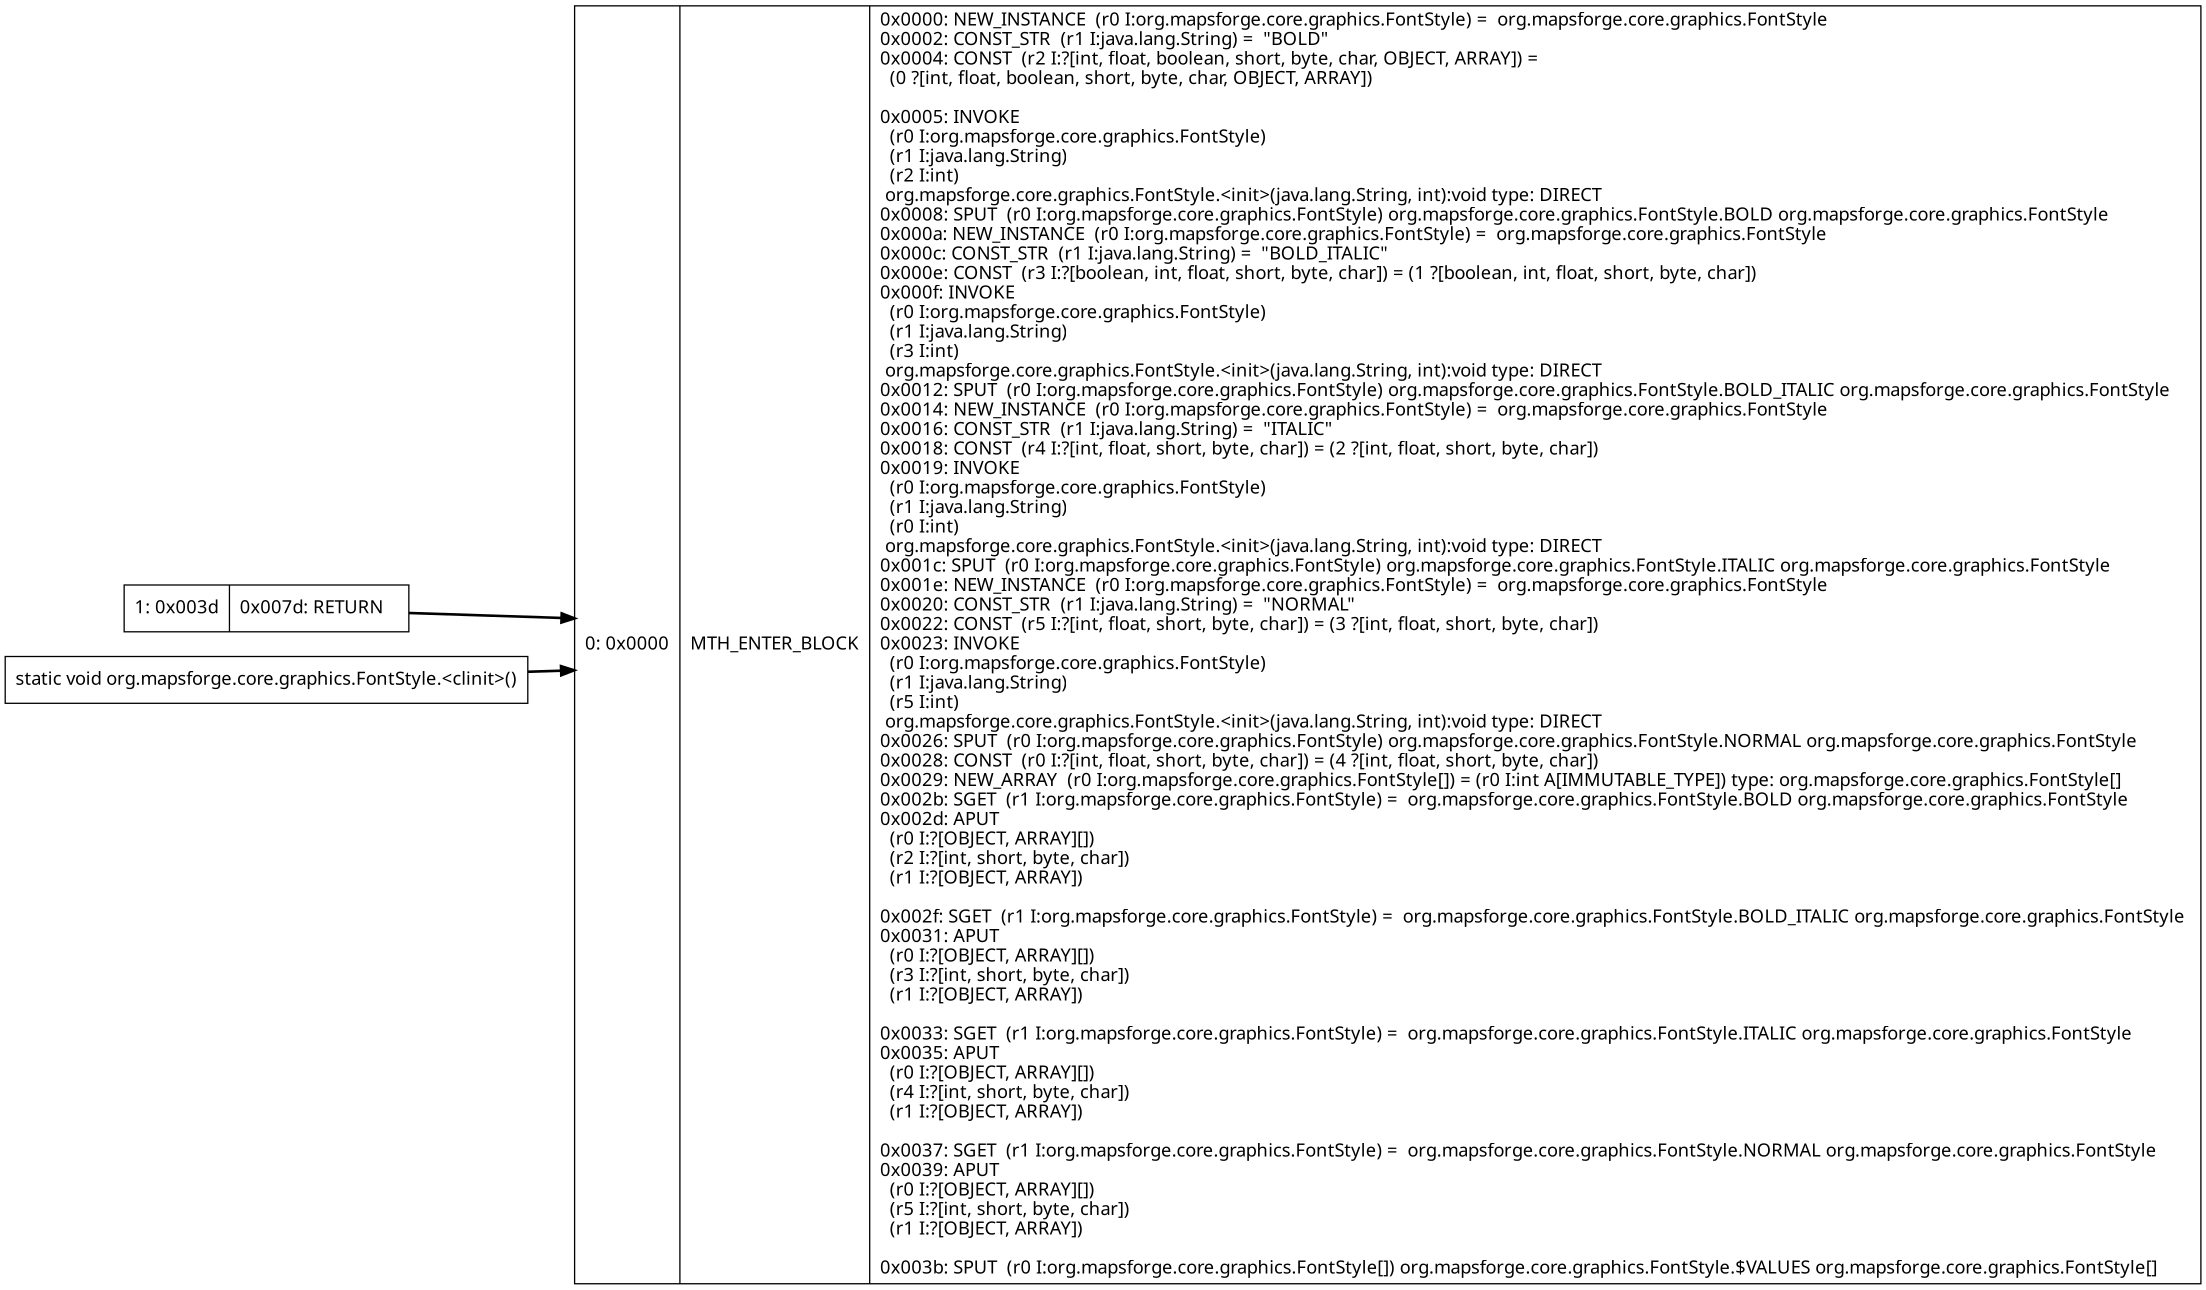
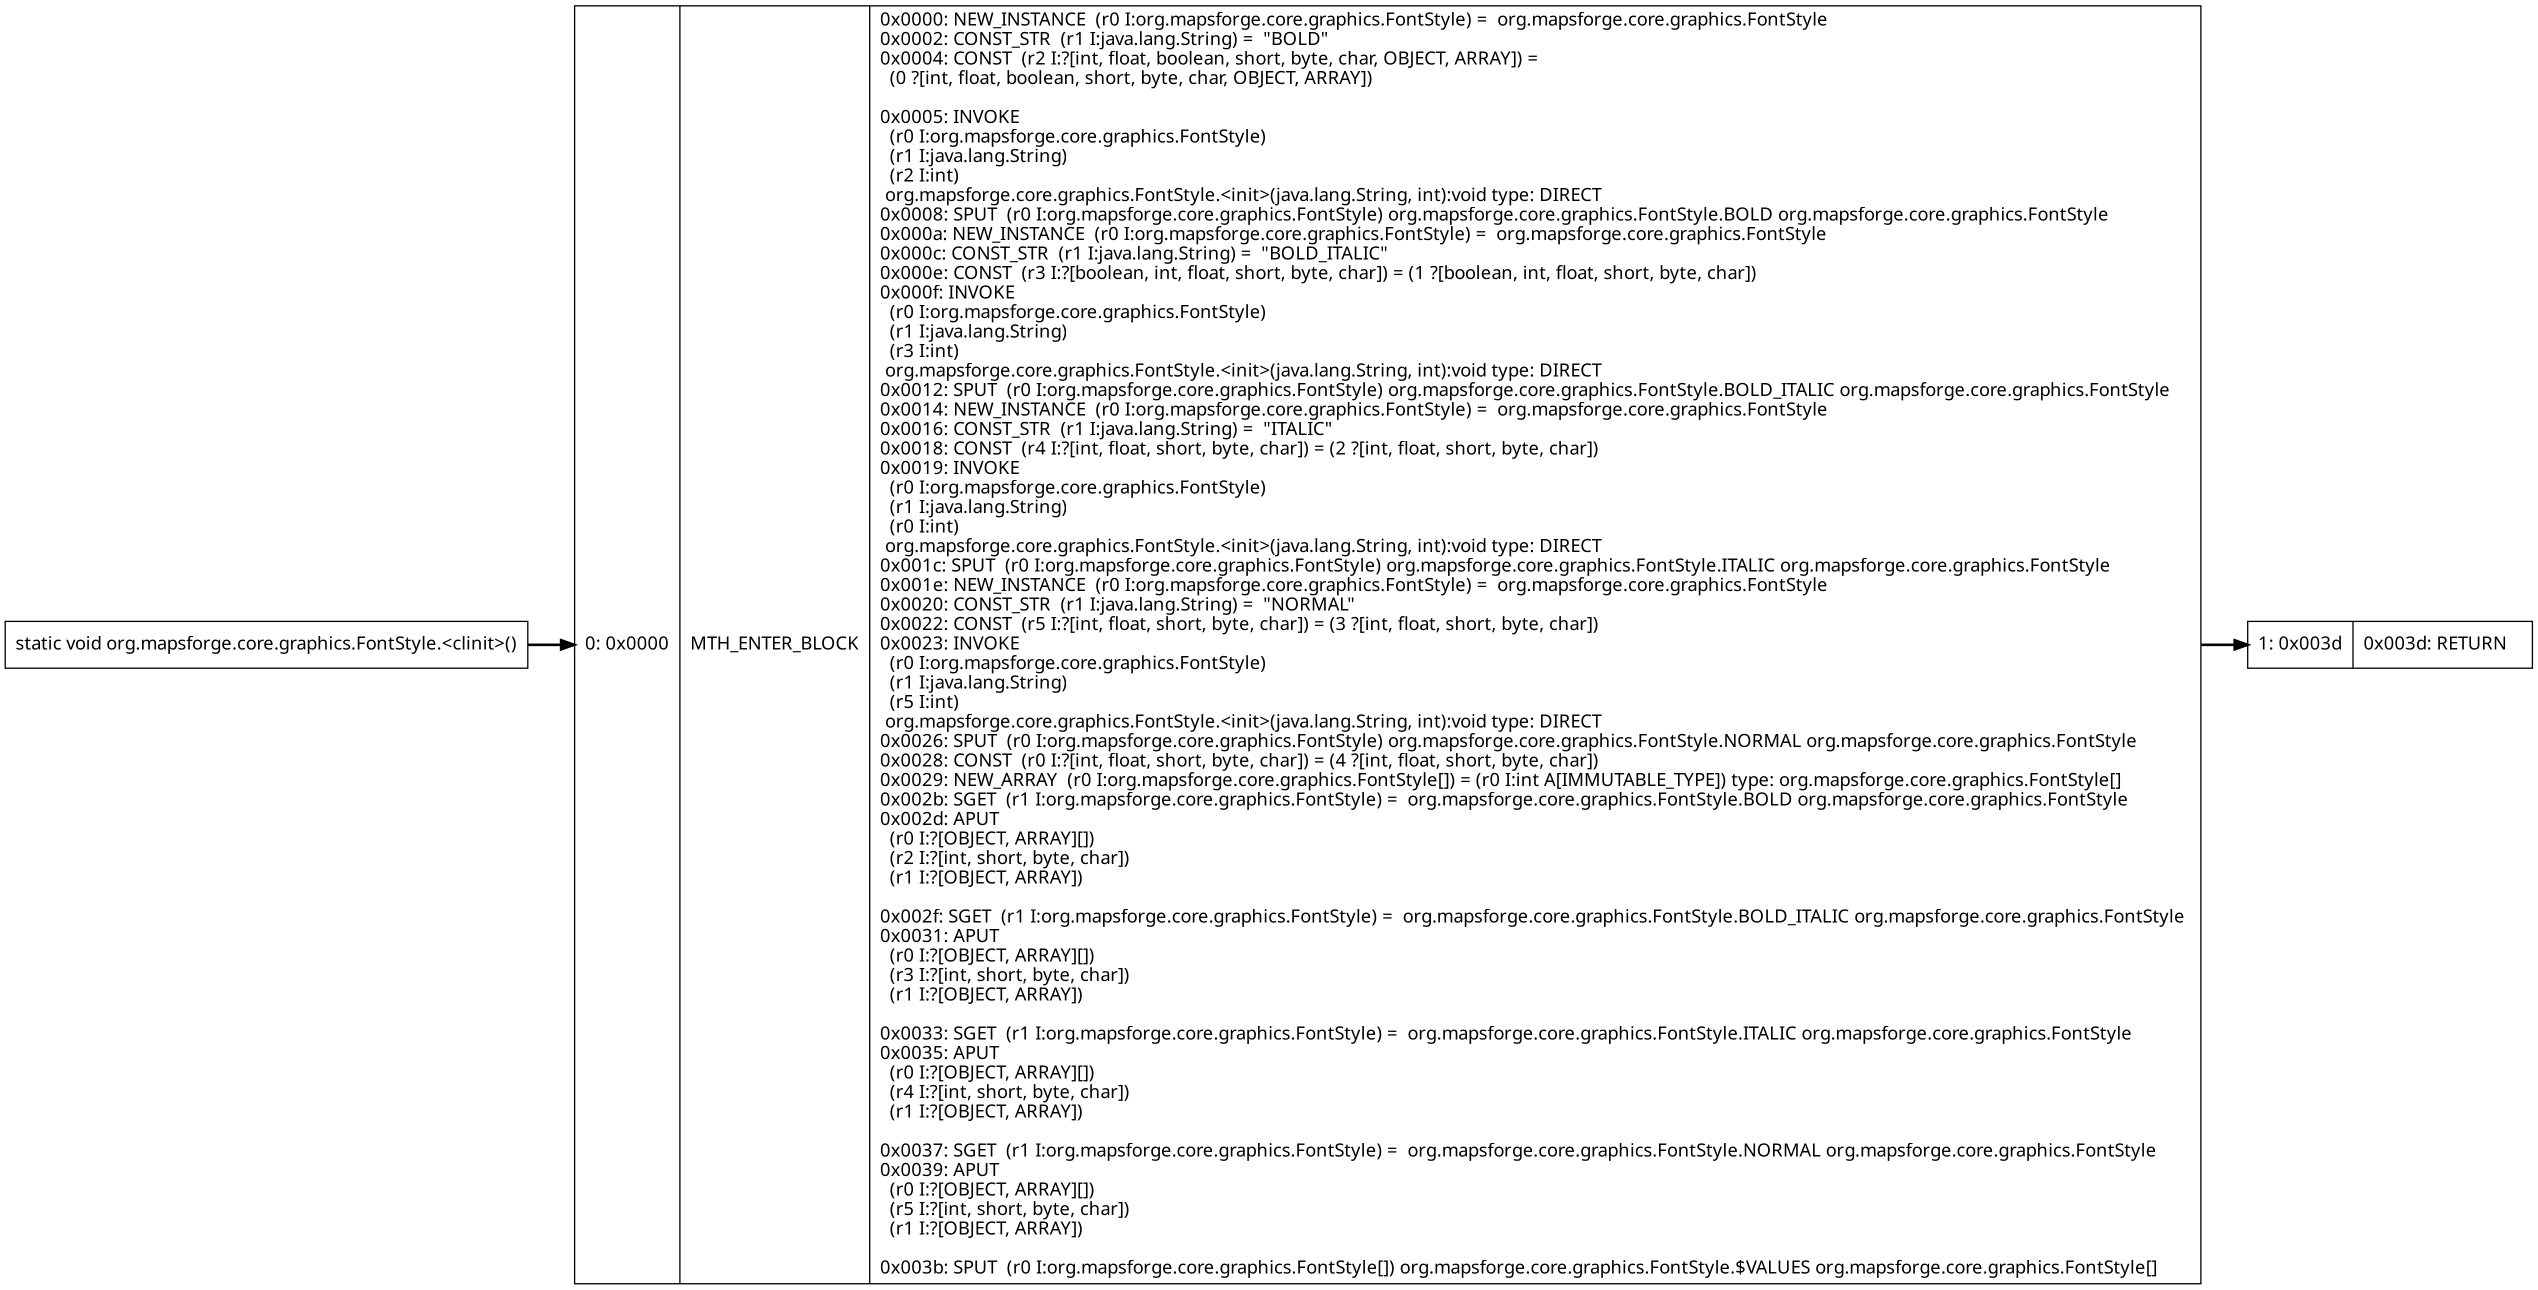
node "1: 0x003d": text "0x007d: RETURN" -> "0x003d: RETURN"
edge "1: 0x003d" -> "0: 0x0000": reversed
